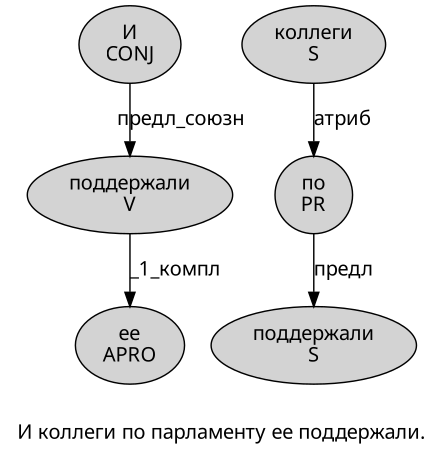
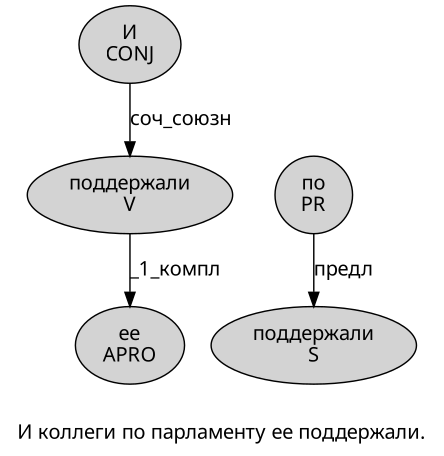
node "коллеги S": removed
edge "И CONJ" -> "поддержали V": label "предл_союзн" -> "соч_союзн"
